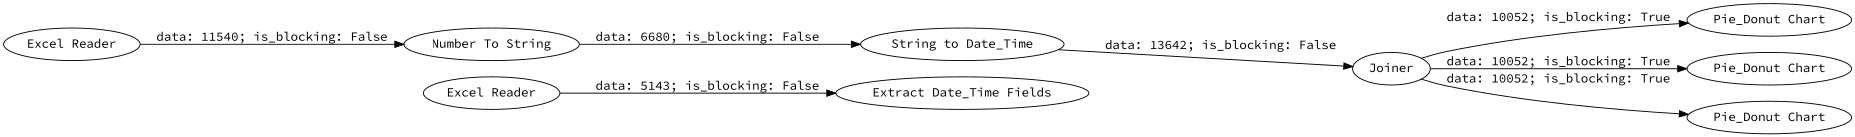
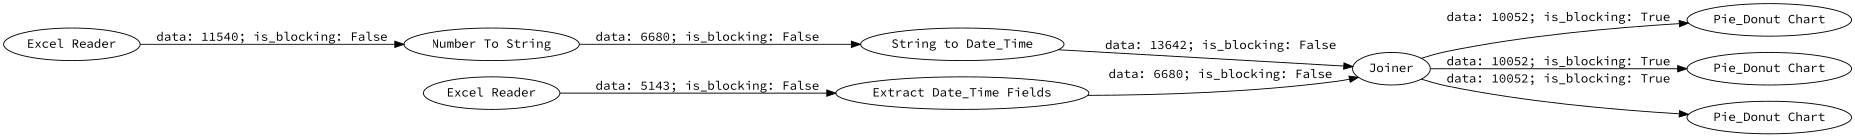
edge "Extract Date_Time Fields" -> "Joiner": added, label "data: 6680; is_blocking: False"
